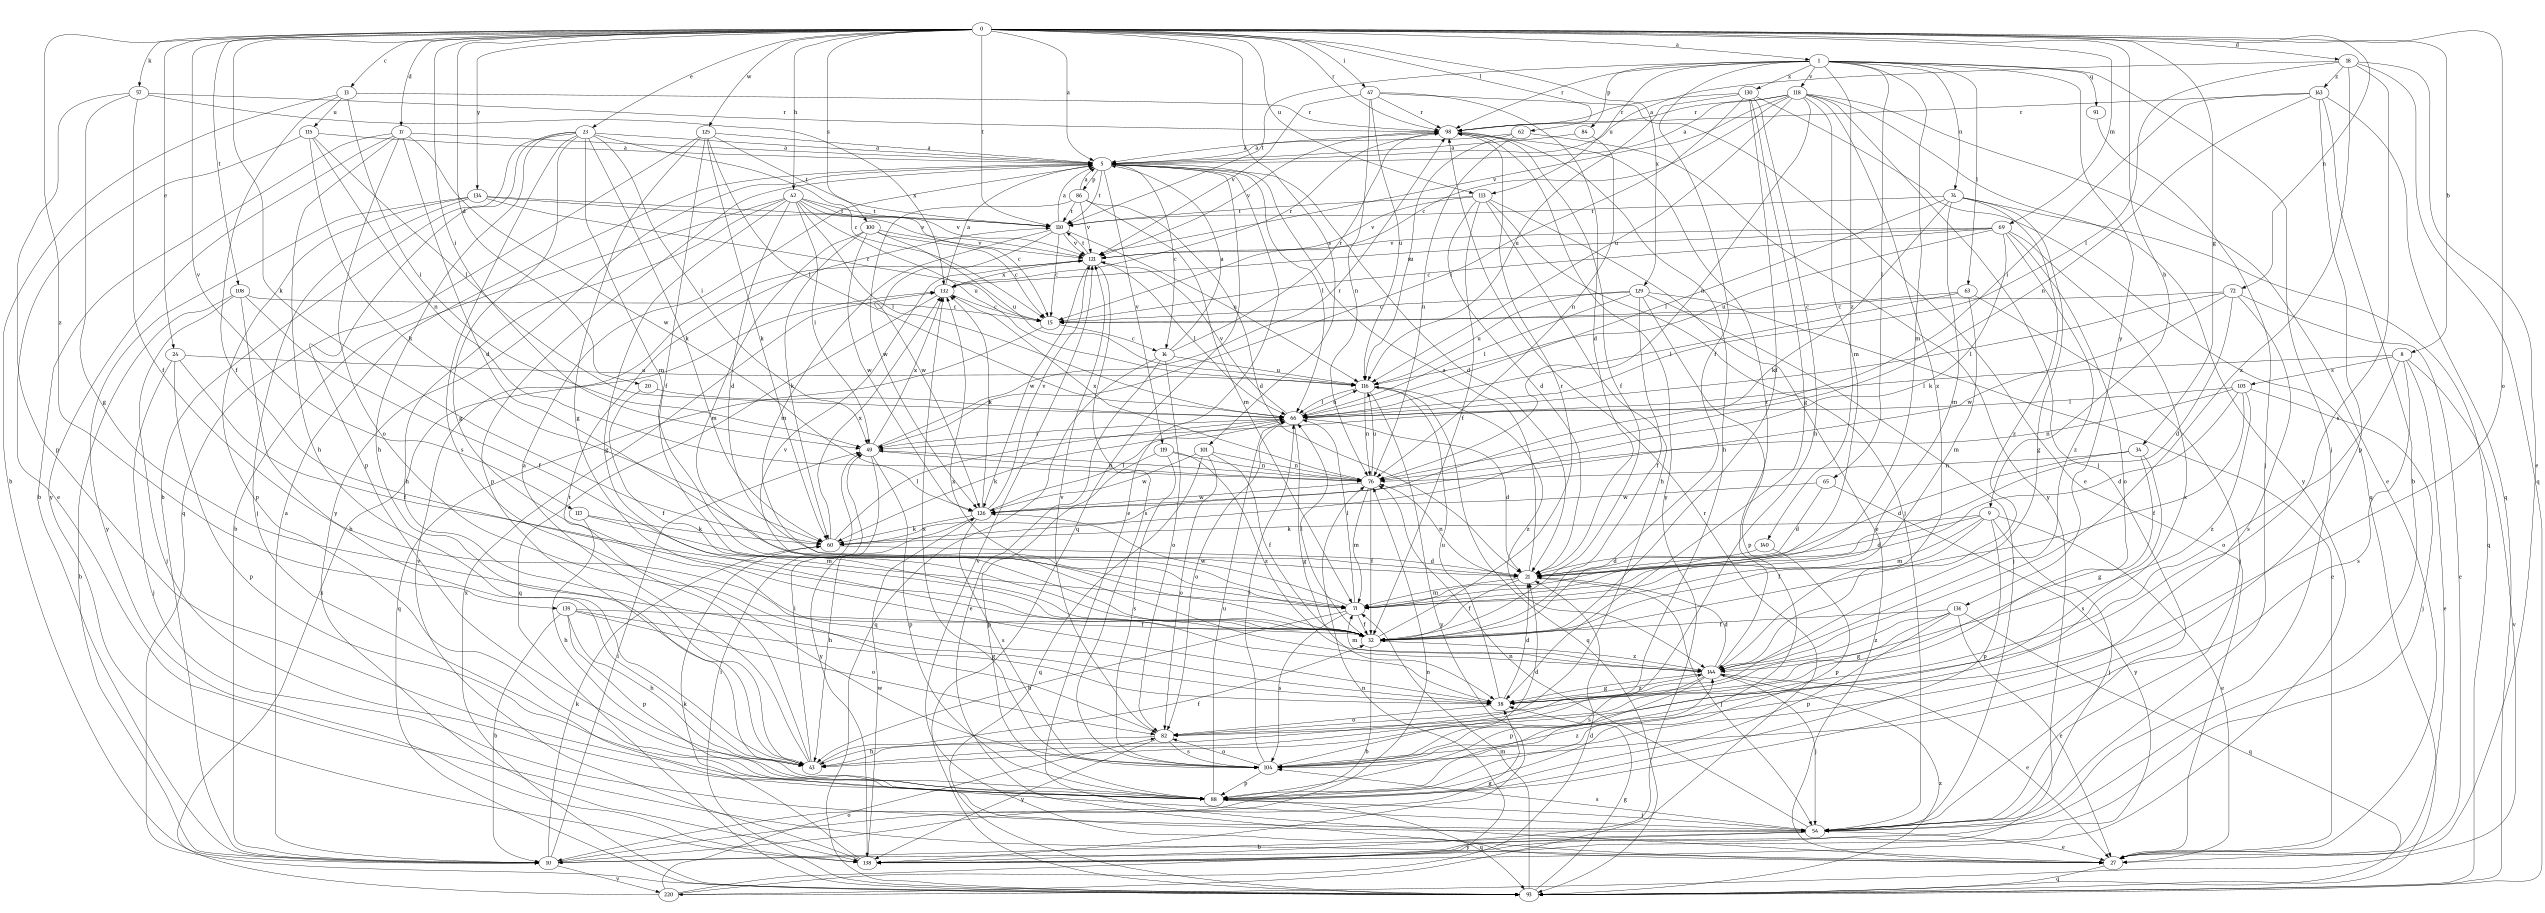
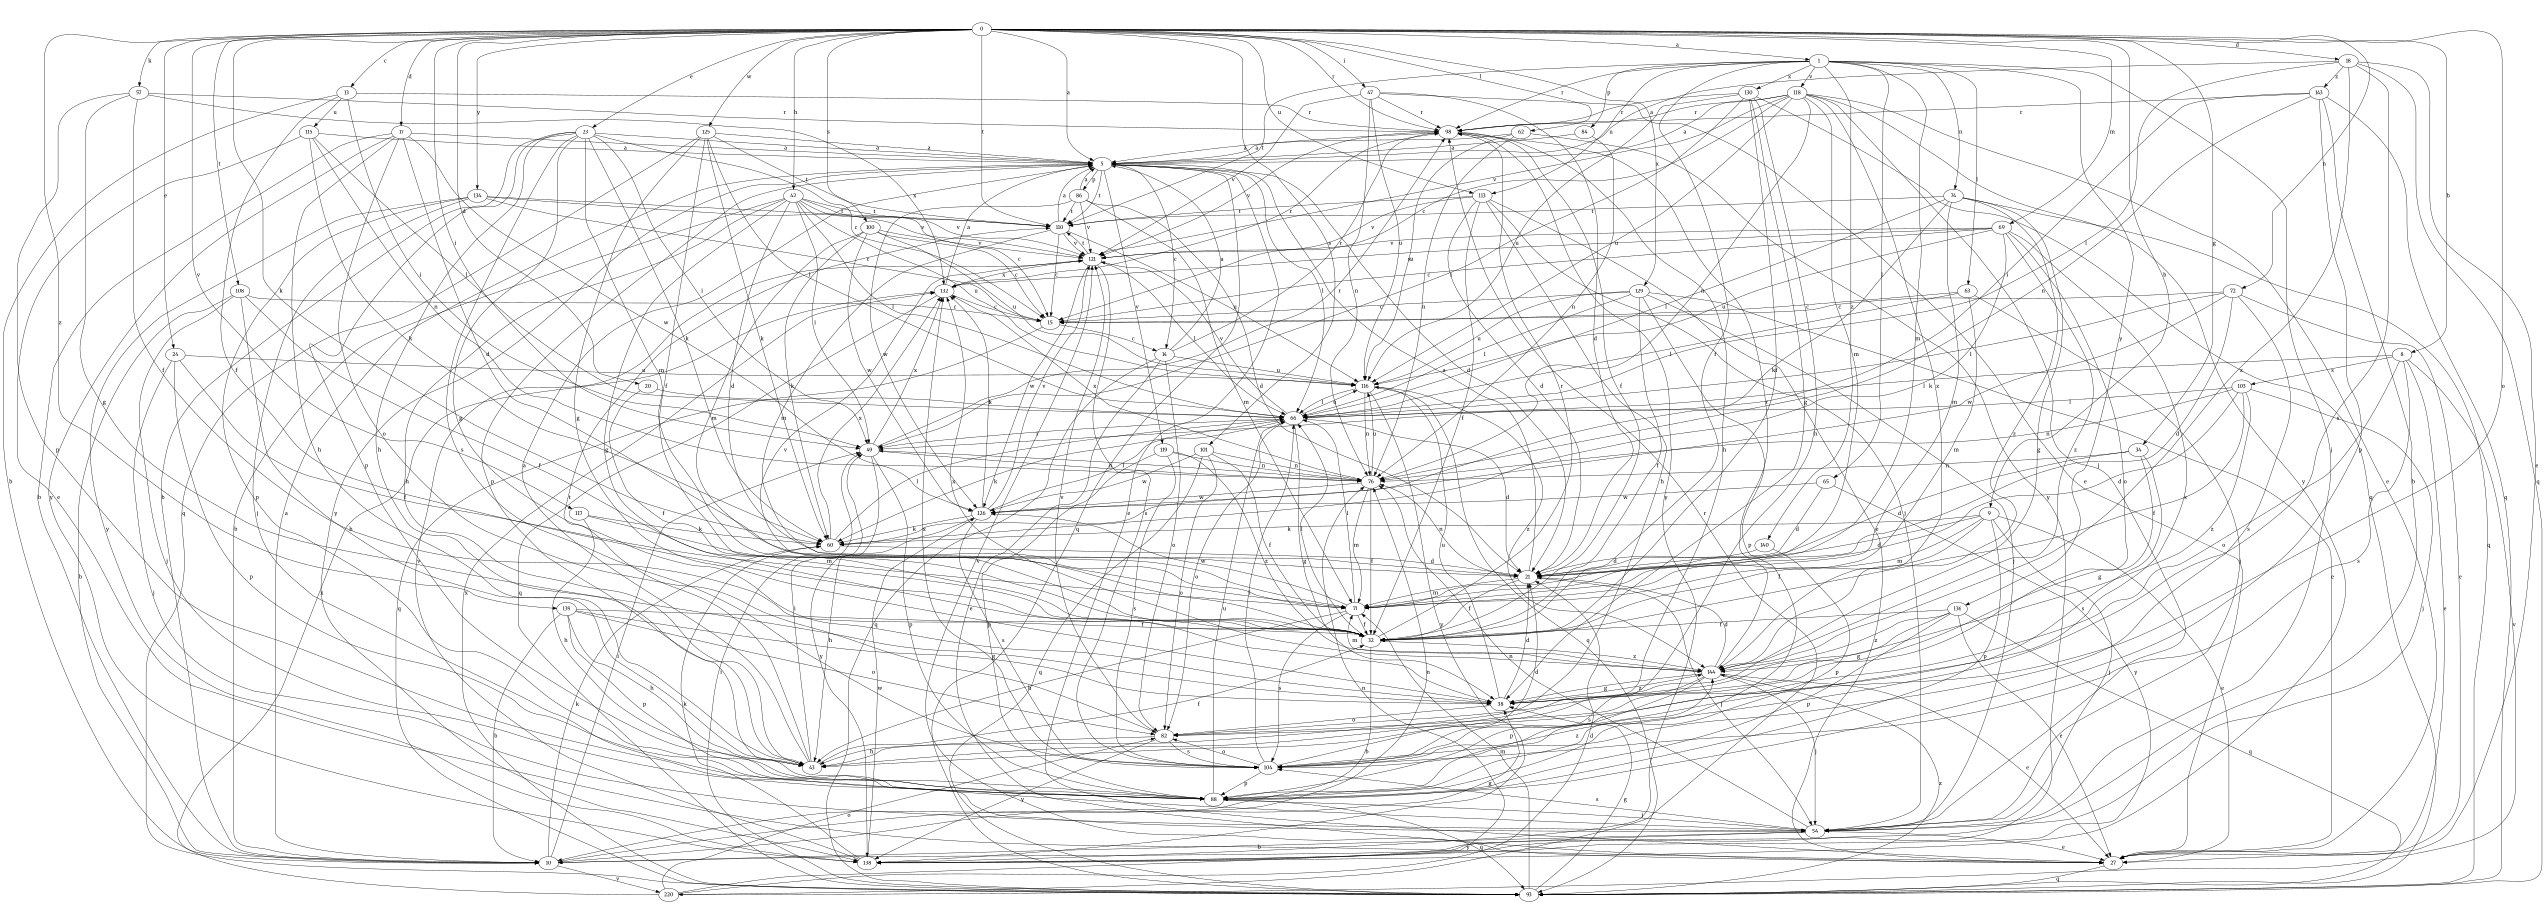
node "91": removed
edge "110" -> "126": removed, label "w"
